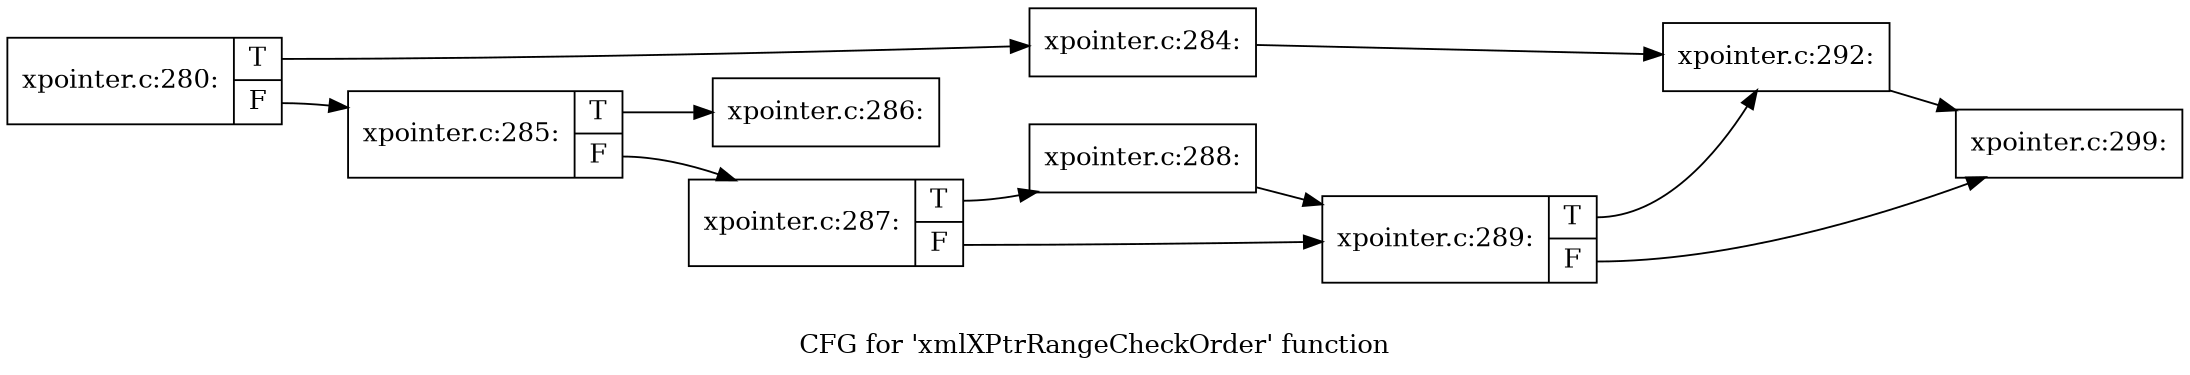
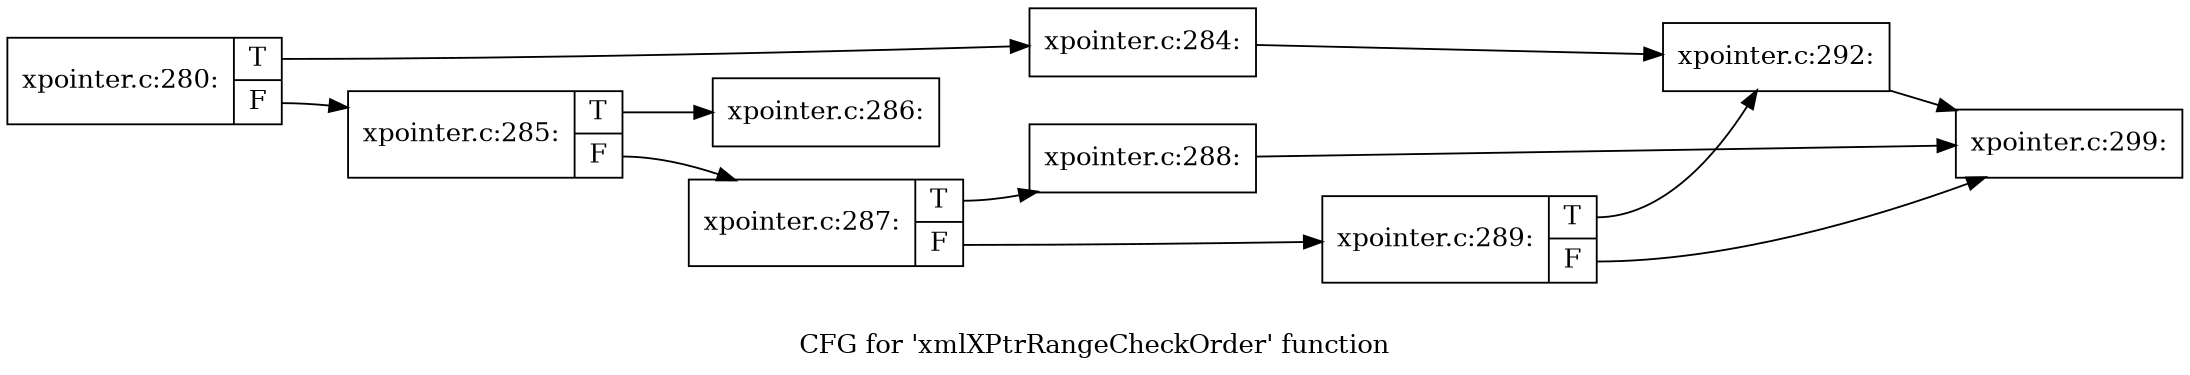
edge "xpointer.c:288:" -> "xpointer.c:289:": now "xpointer.c:288:" -> "xpointer.c:299:"
